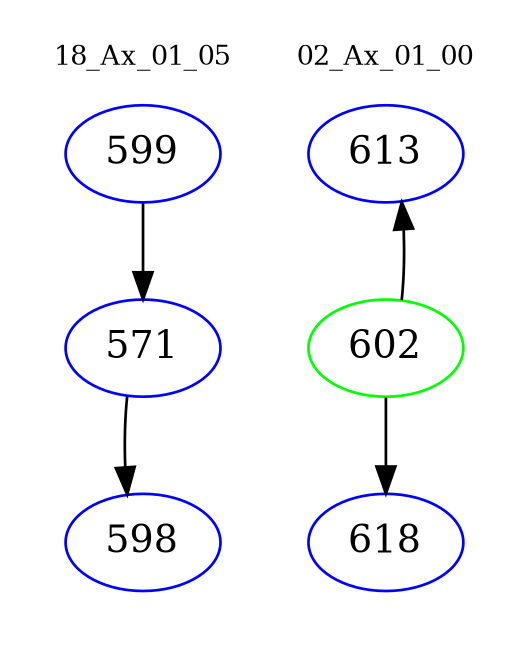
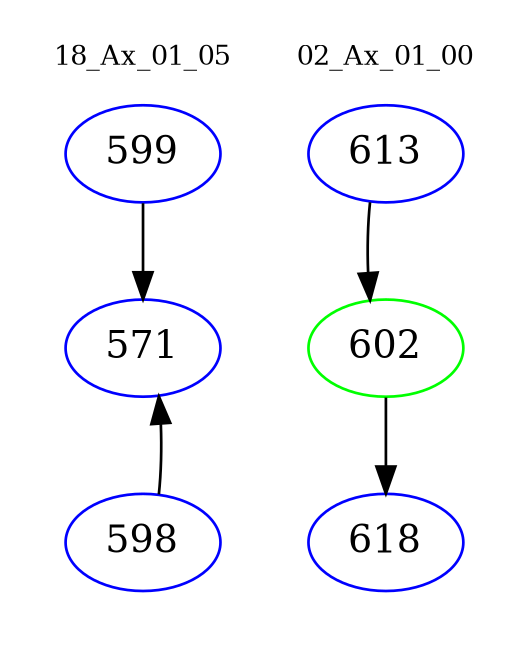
edge "602" -> "613": reversed
edge "571" -> "598": reversed
